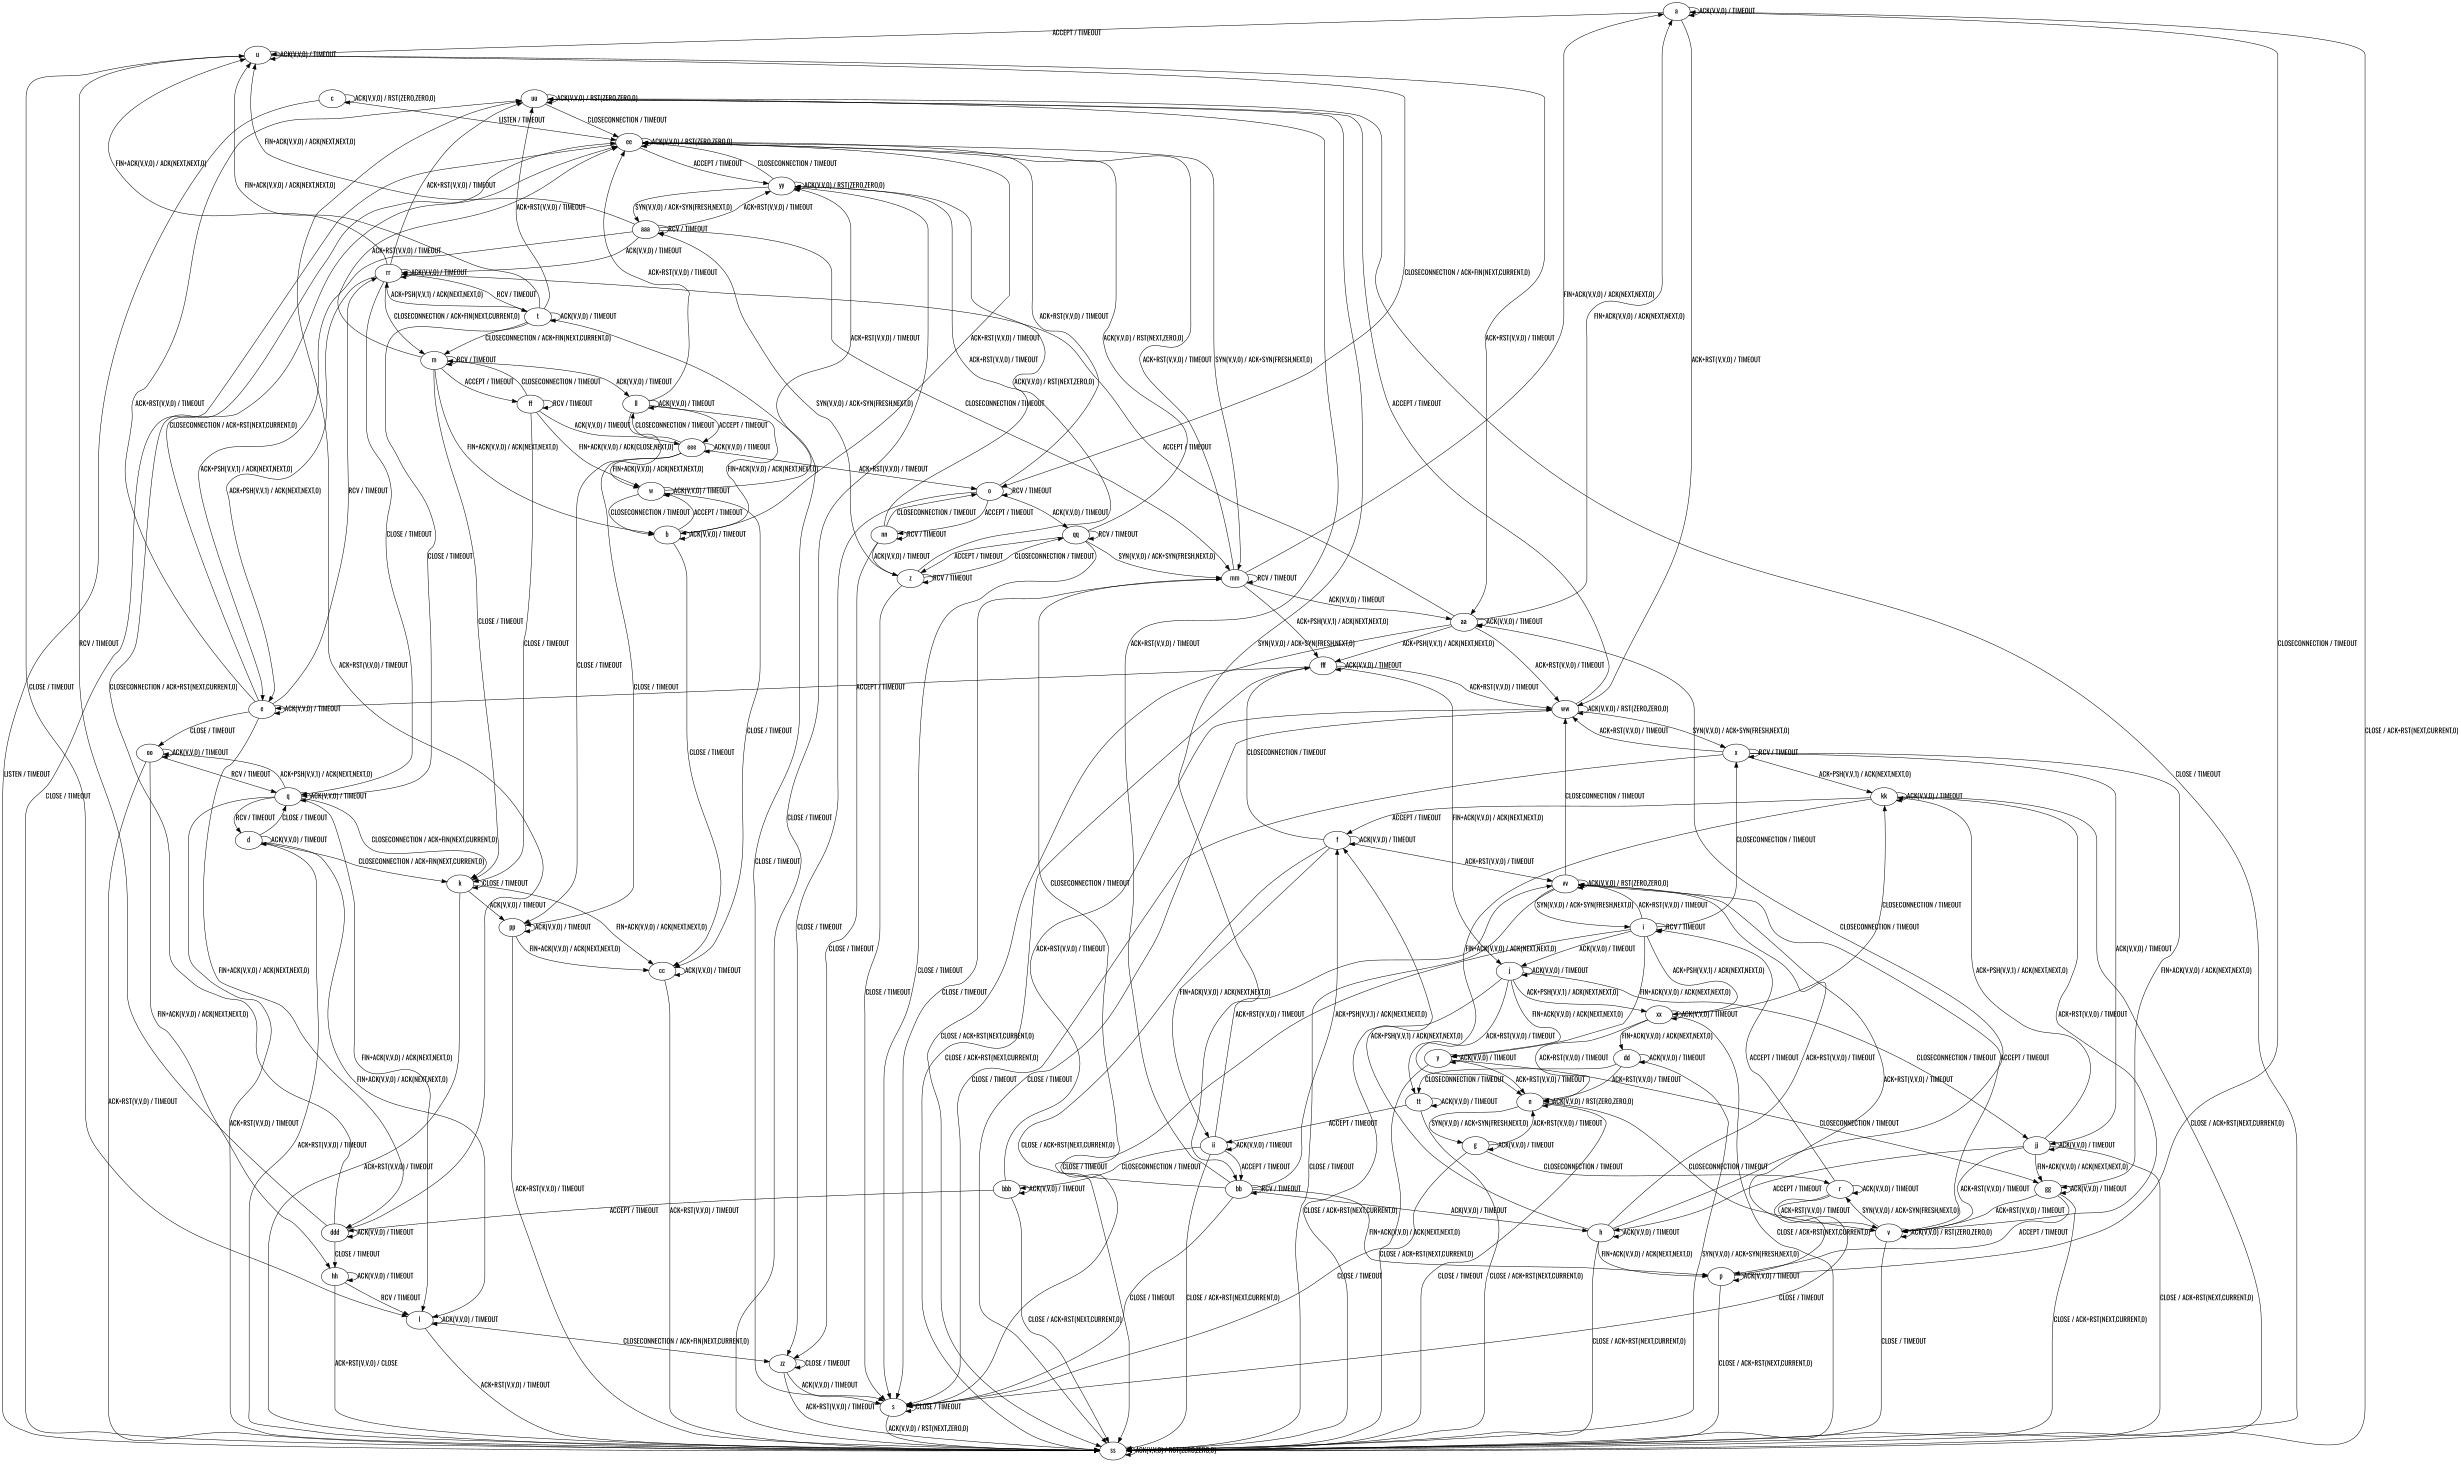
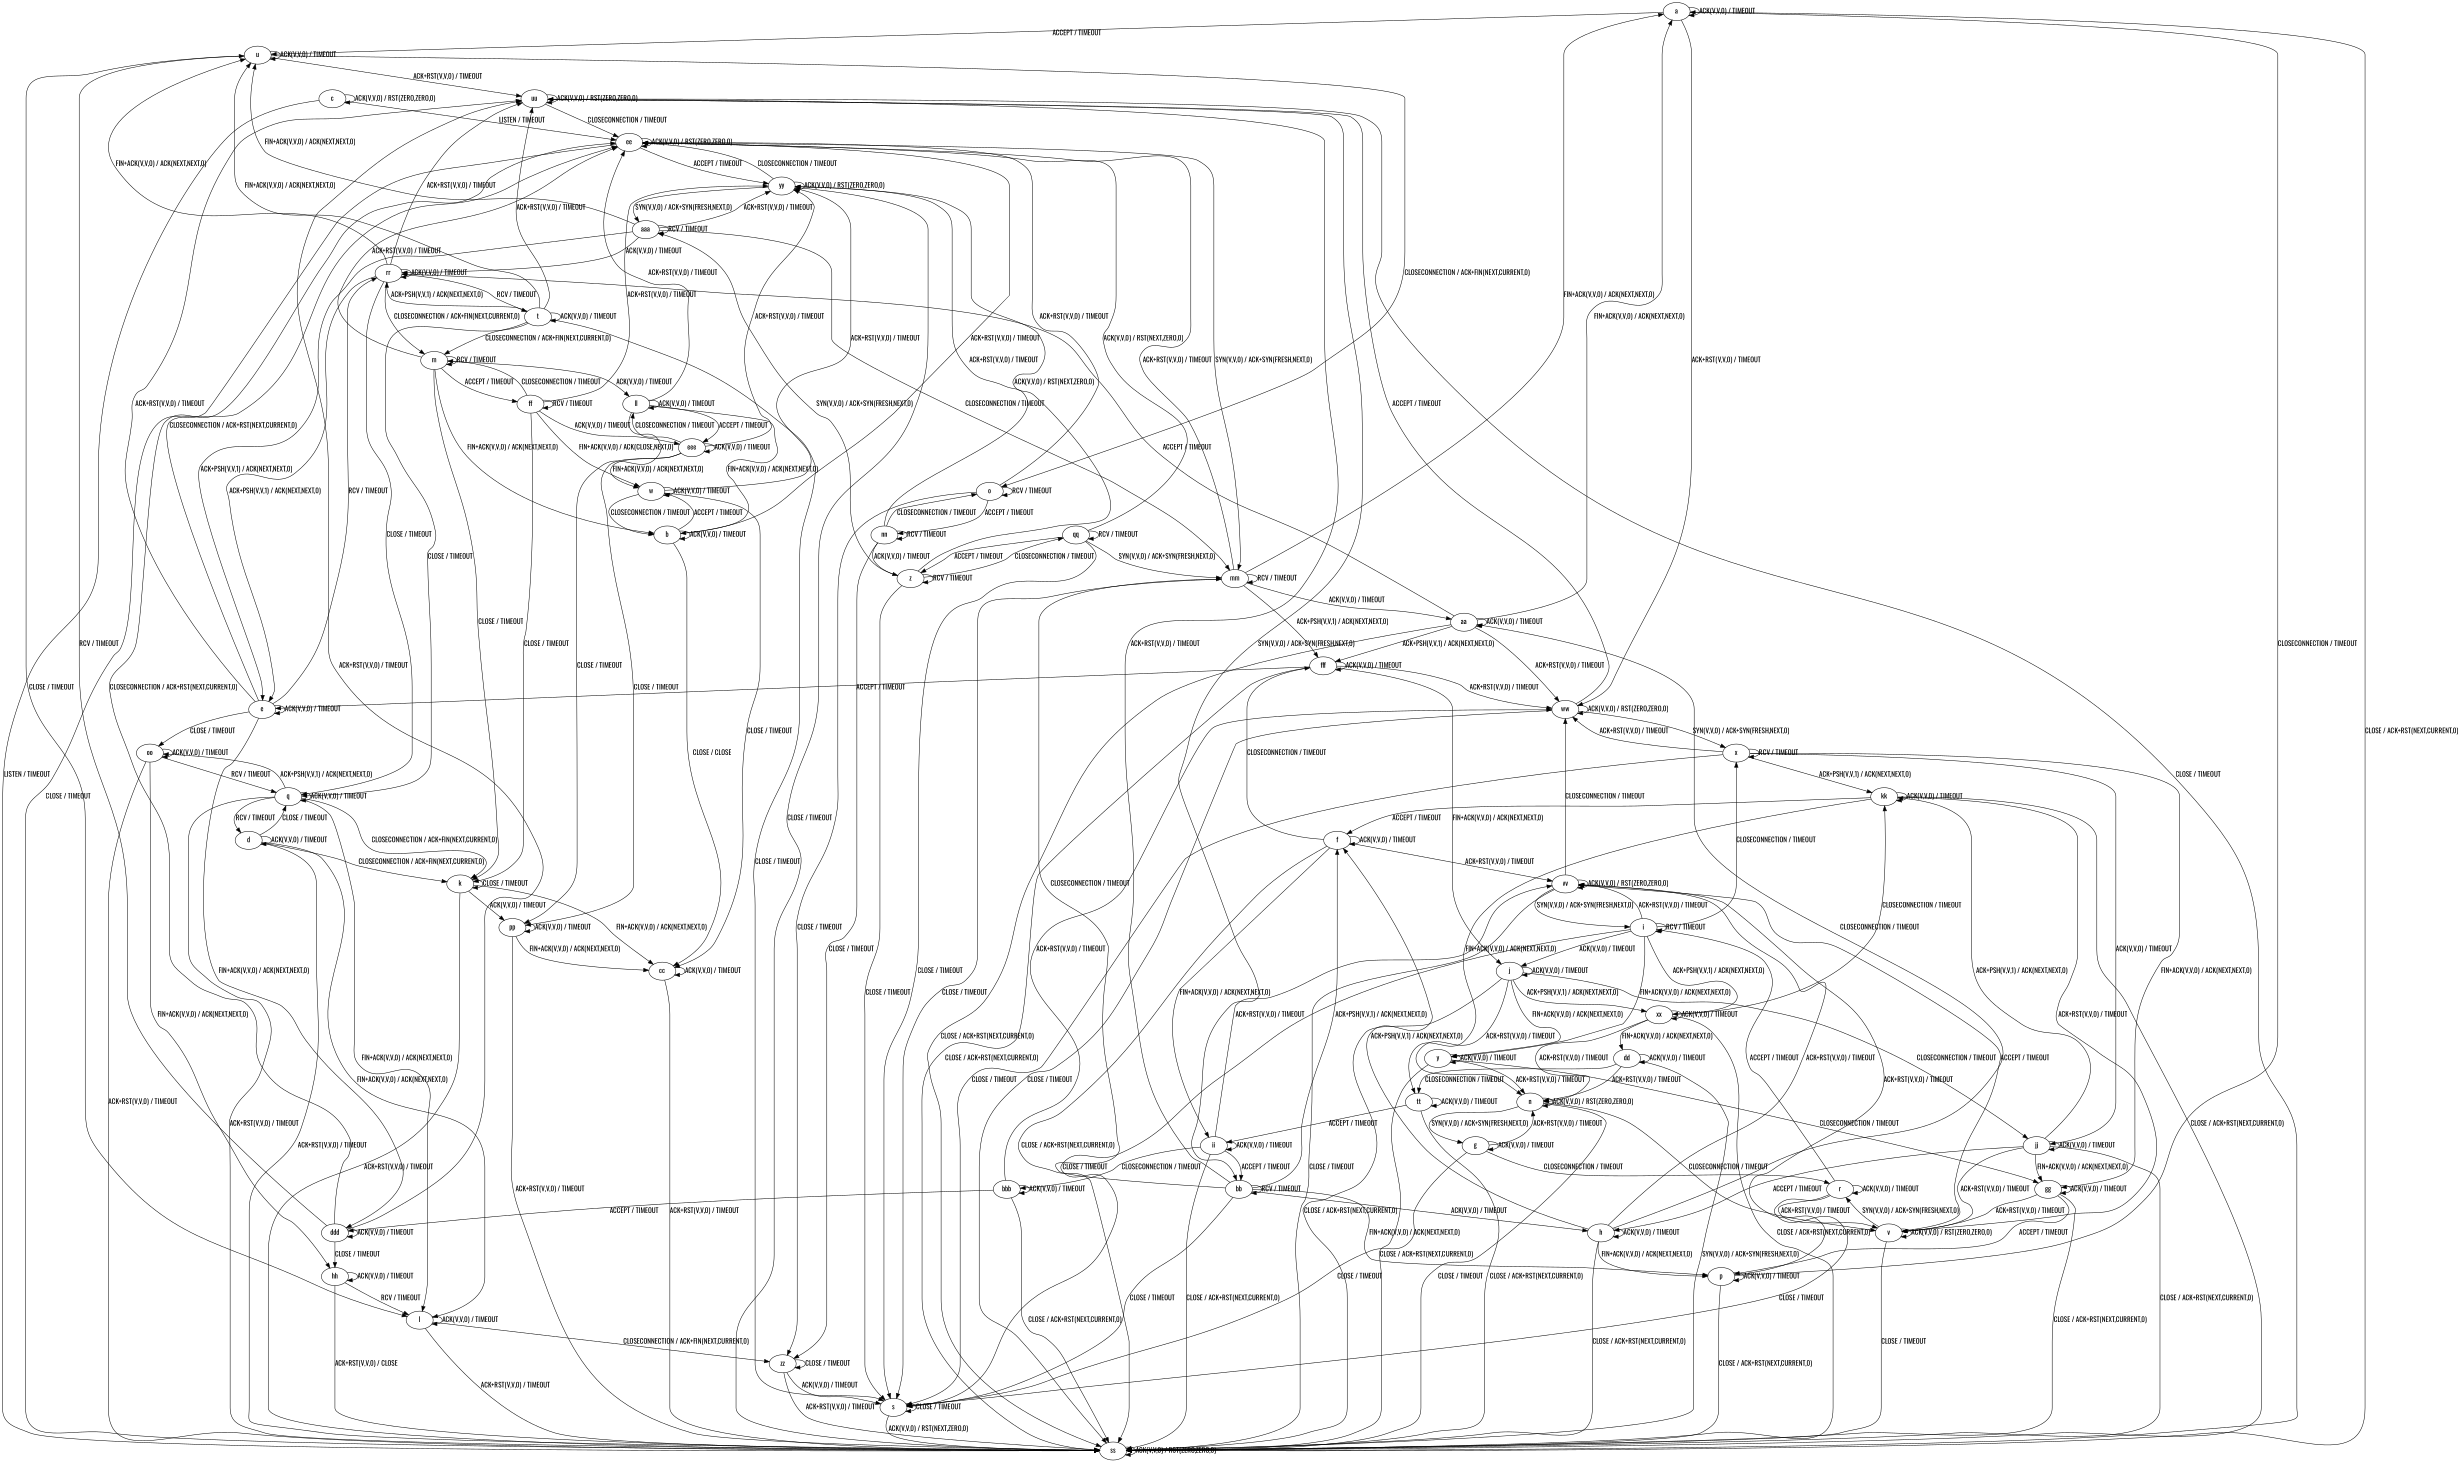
edge "u" -> "aa": now "u" -> "uu"
edge "ff" -> "yy": added, label "ACK+RST(V,V,0) / TIMEOUT"
edge "eee" -> "o": now "eee" -> "yy"
edge "o" -> "qq": removed, label "ACK(V,V,0) / TIMEOUT"
edge "b" -> "cc": label "CLOSE / TIMEOUT" -> "CLOSE / CLOSE"
